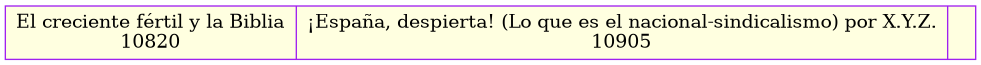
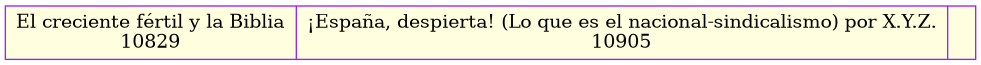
node "El creciente fértil y la Biblia": text "10820" -> "10829"
